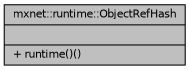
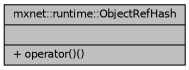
node "mxnet::runtime::ObjectRefHash": text "+ runtime()()" -> "+ operator()()"
